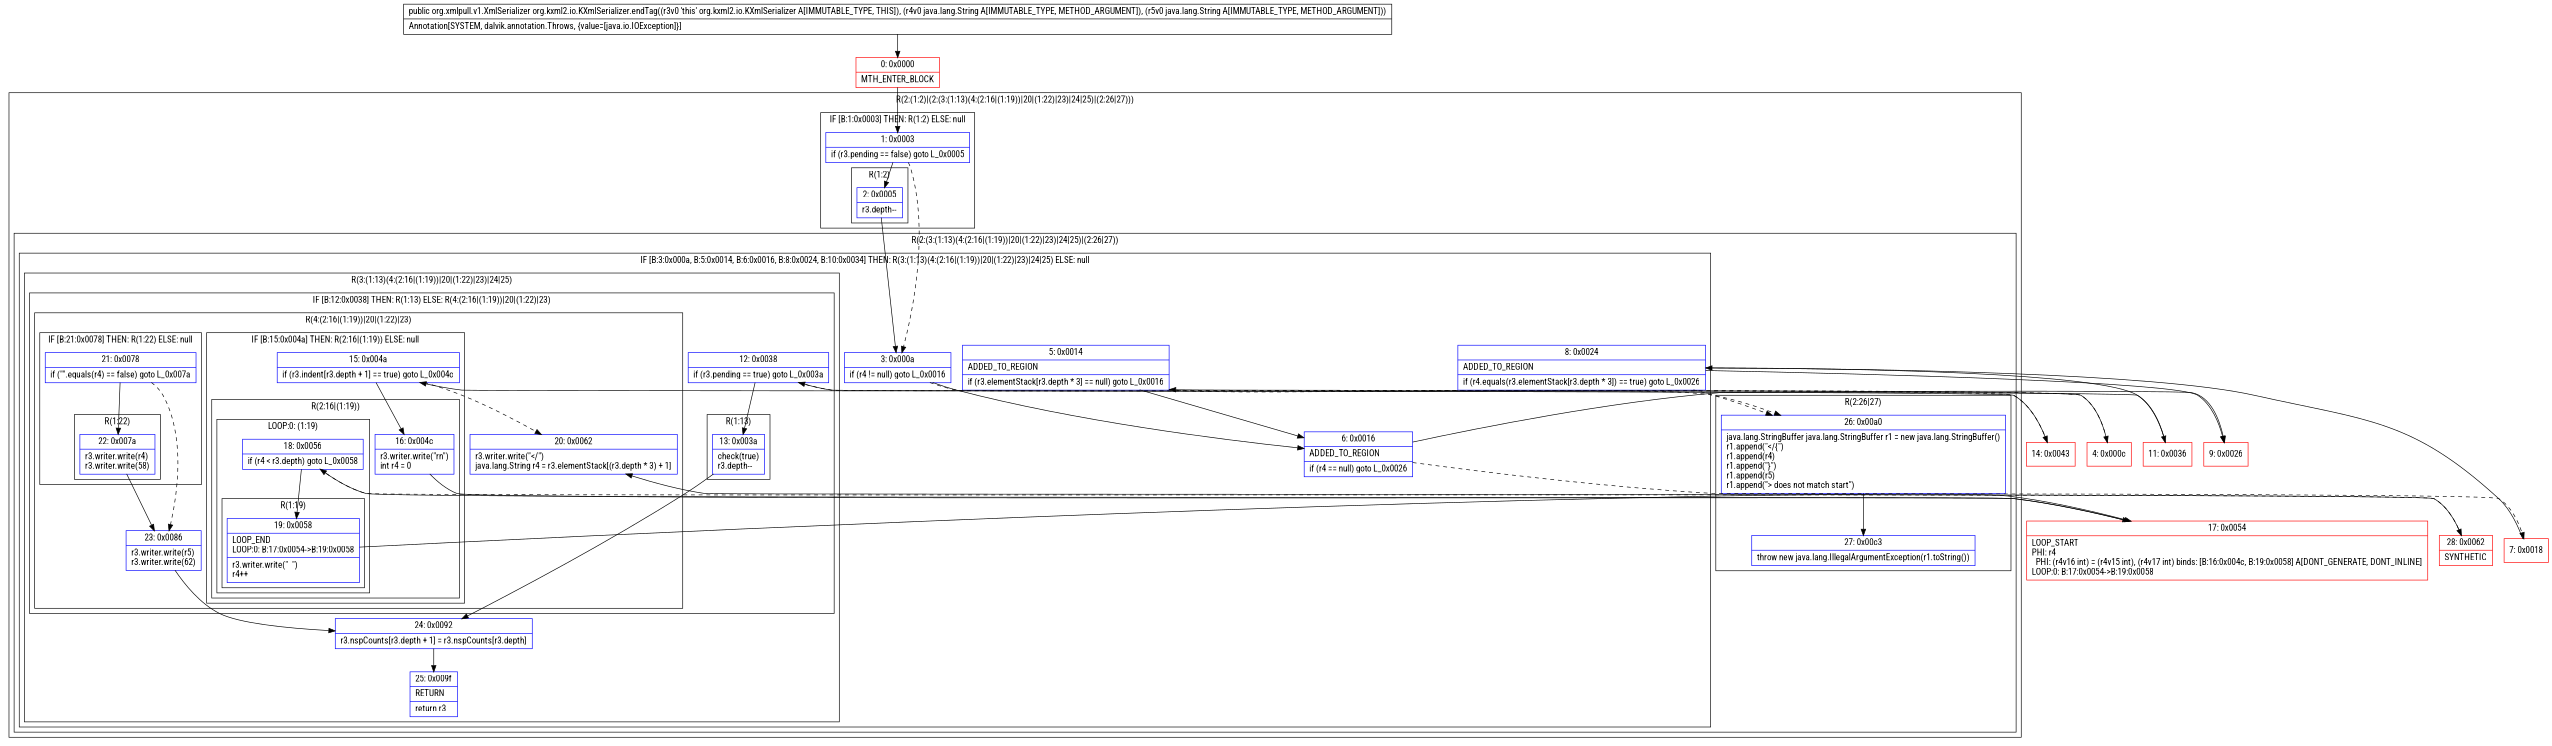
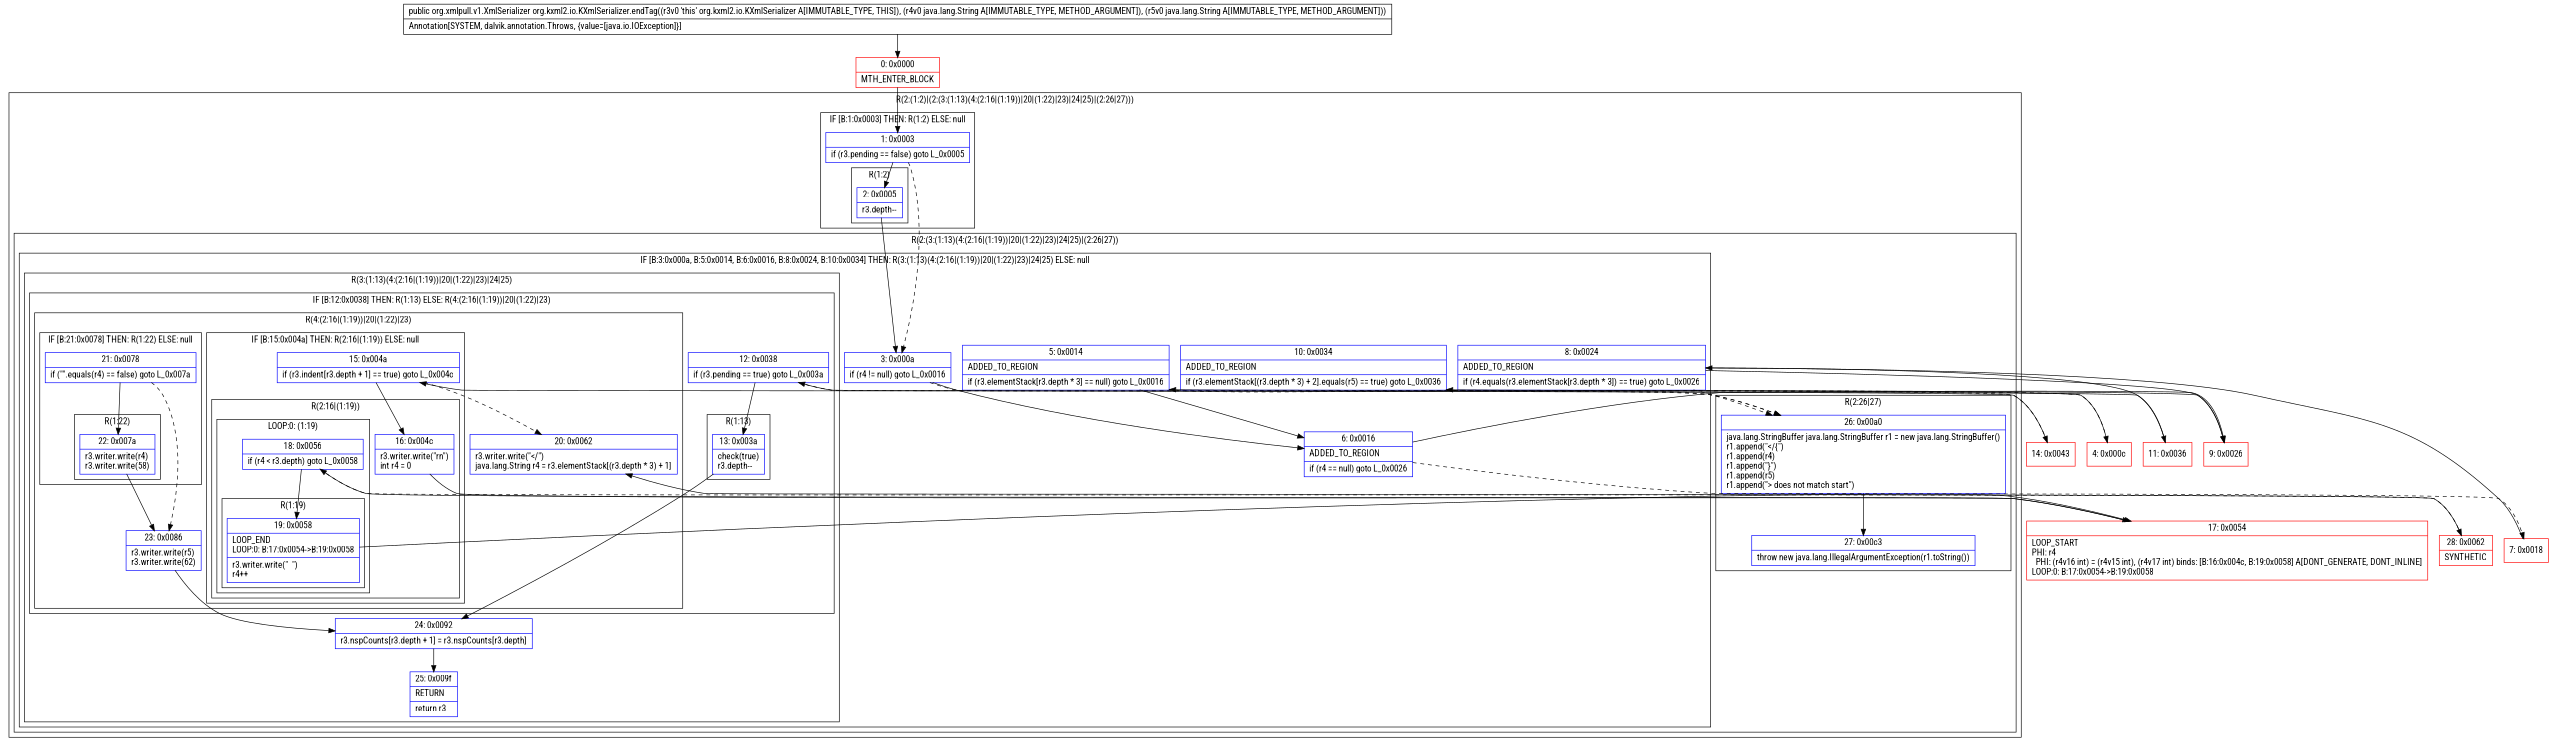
node "10: 0x0034": added
